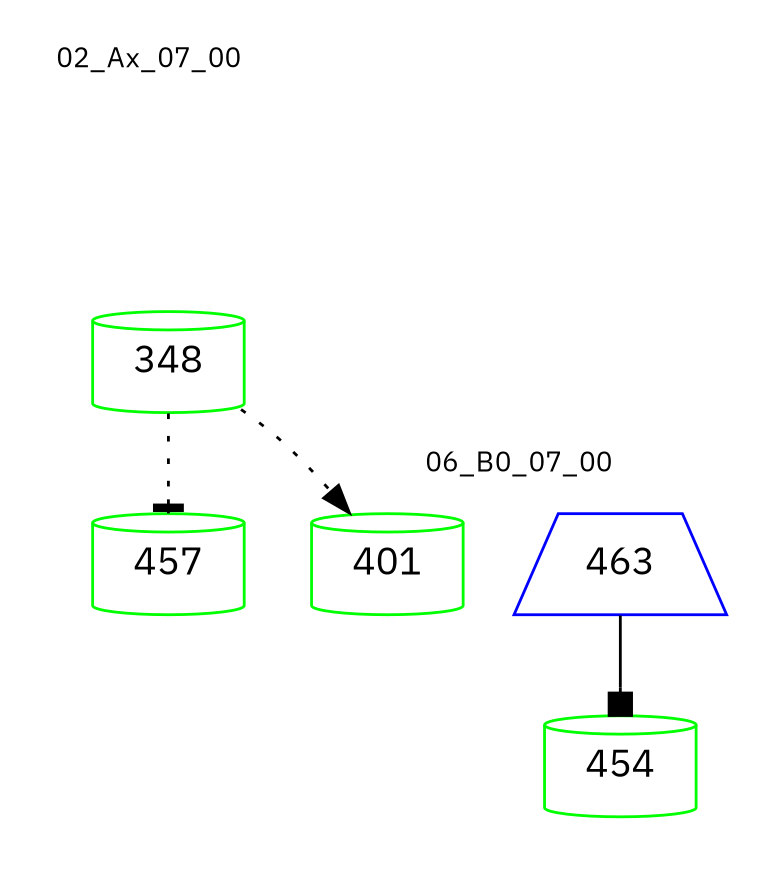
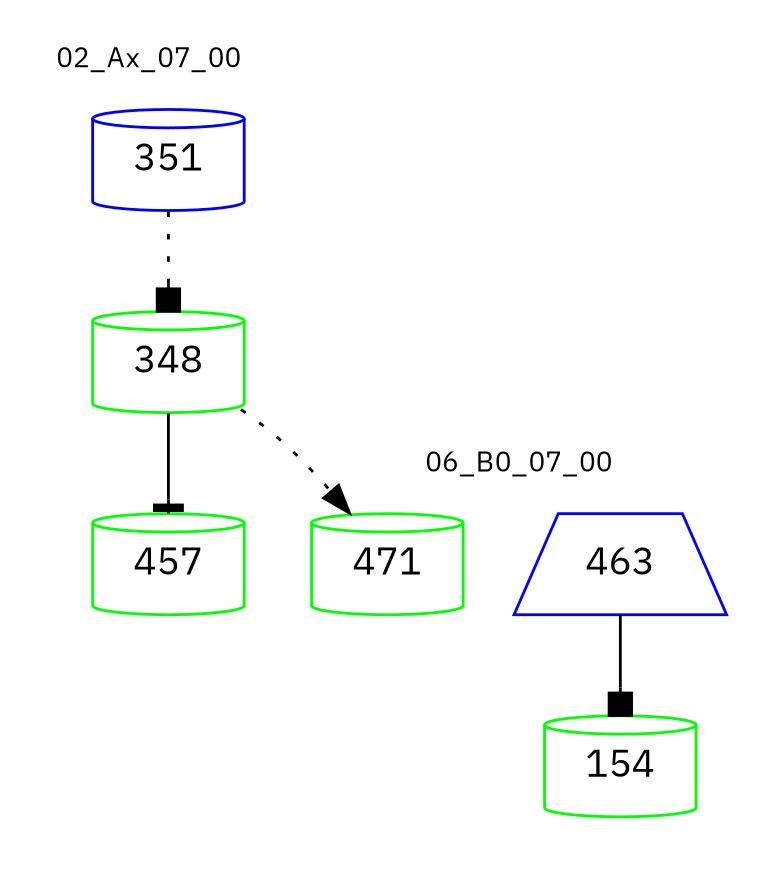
node "351": added
edge "348" -> "457": style dotted -> solid
node "401": label "401" -> "471"
node "454": label "454" -> "154"
